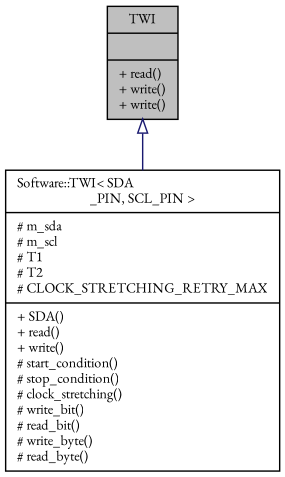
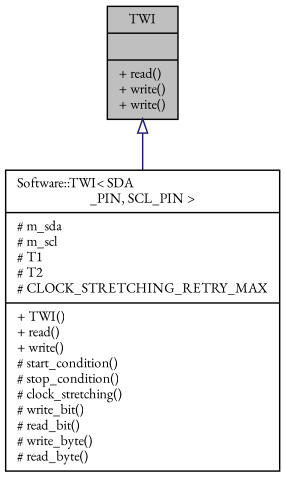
node "Software::TWI< SDA": text "+ SDA()" -> "+ TWI()"
